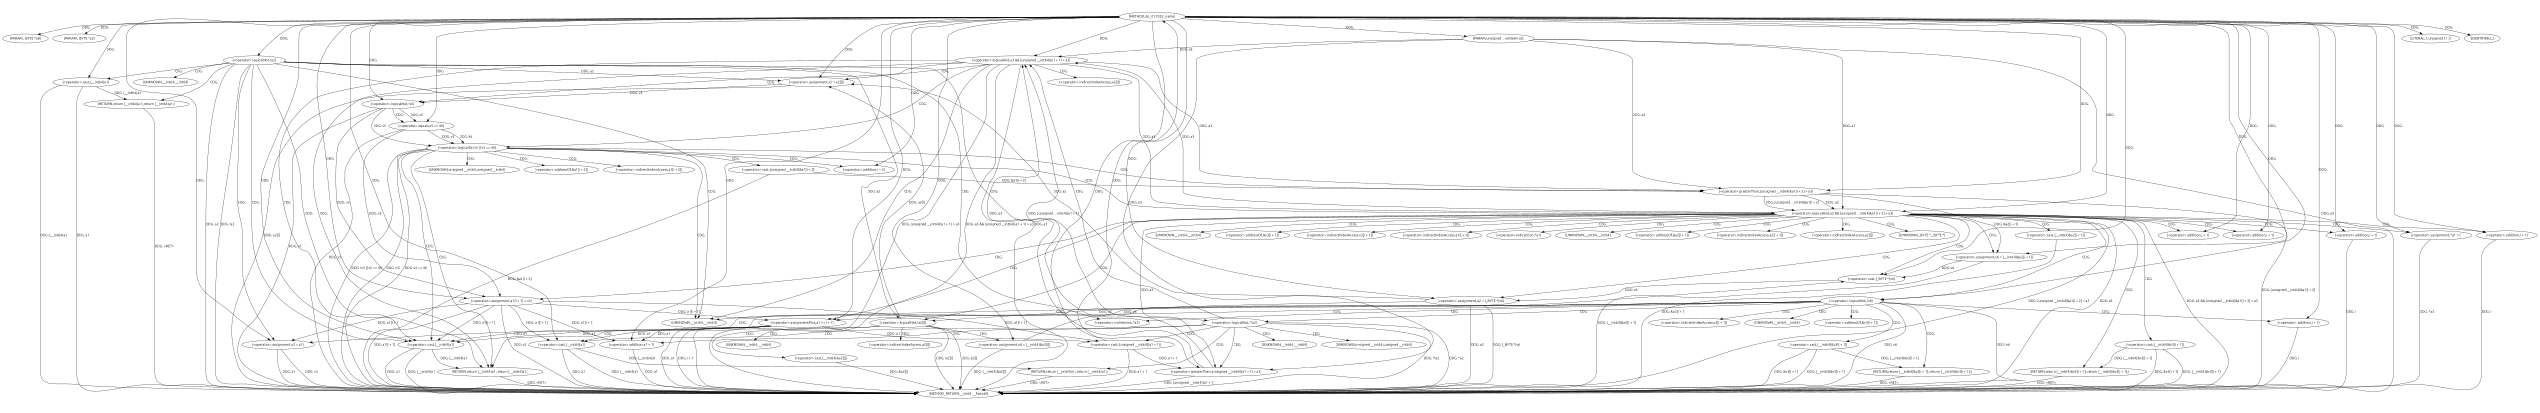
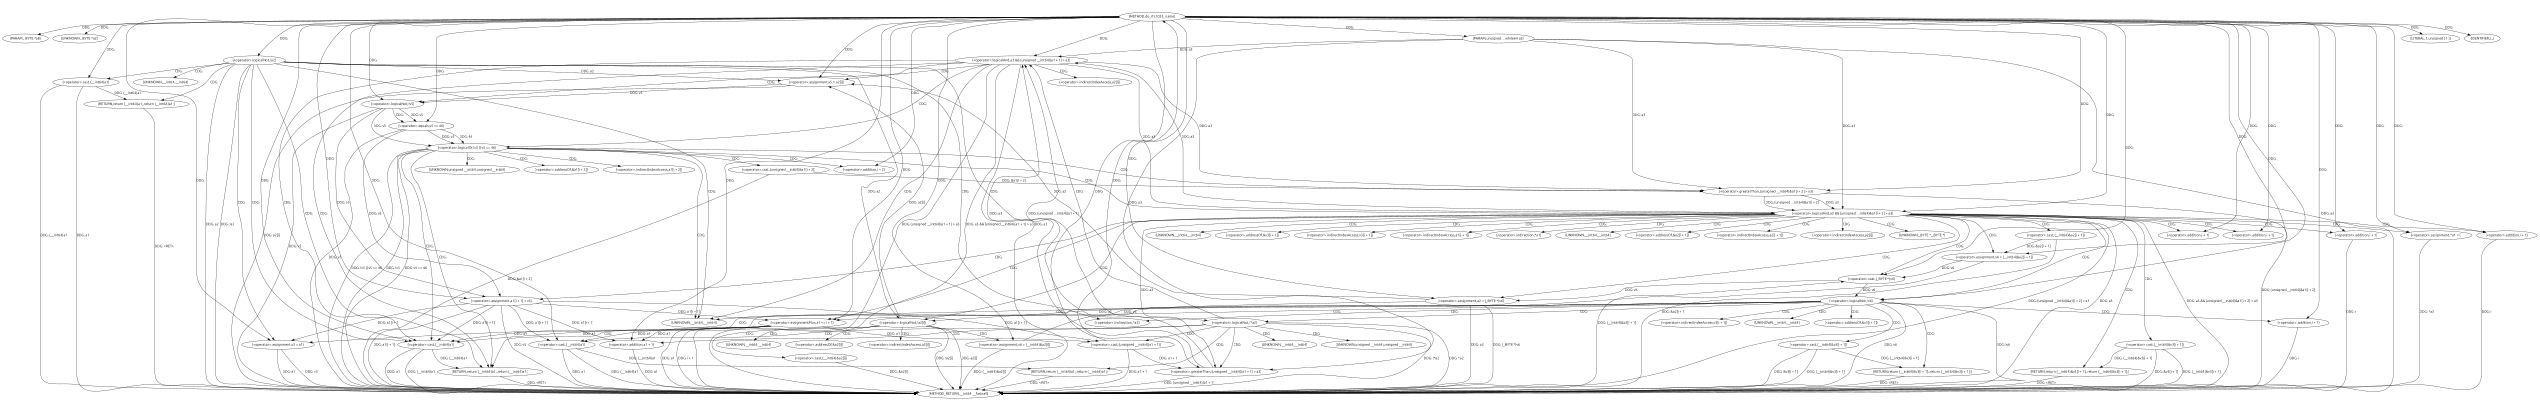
node "(PARAM,_BYTE *a2)": label "(PARAM,_BYTE *a2)" -> "(UNKNOWN,_BYTE *a2)"
edge "(<operator>.greaterThan,(unsigned __int64)&a1[i + 2] > a3)" -> "(<operator>.assignment,v6 = (__int64)&a2[i + 1])": now "(<operator>.cast,(__int64)&a2[i + 1])" -> "(<operator>.assignment,v6 = (__int64)&a2[i + 1])"
edge "(<operator>.cast,(_BYTE *)v6)" -> "(<operator>.logicalNot,!v6)": added, label "DDG: v6"
node "(<operator>.addressOf,&a2[i])": added
